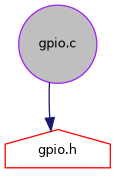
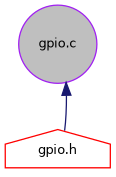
edge "gpio.c" -> "gpio.h": reversed
